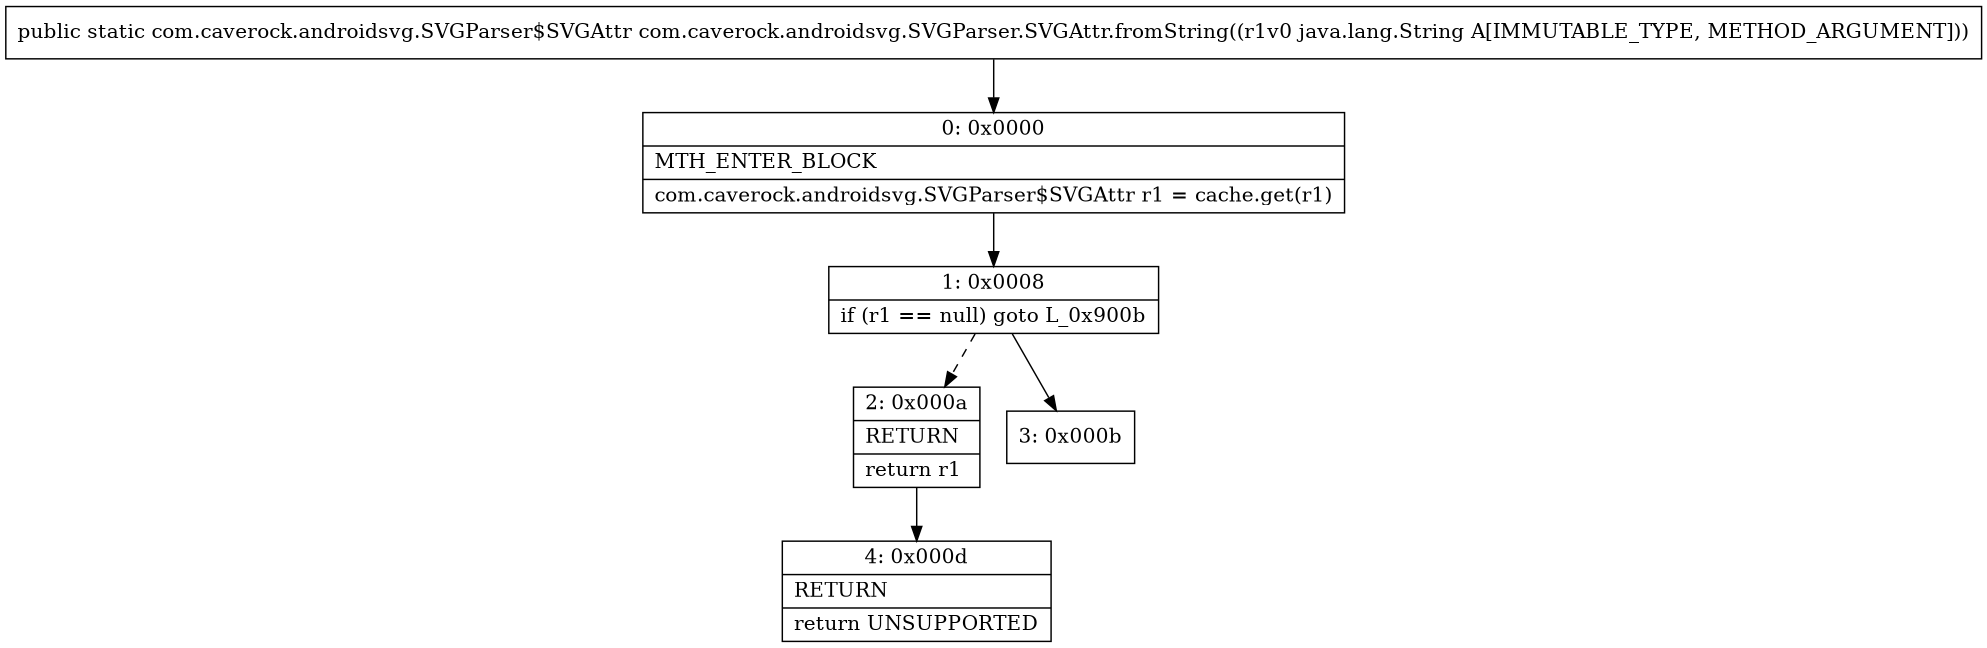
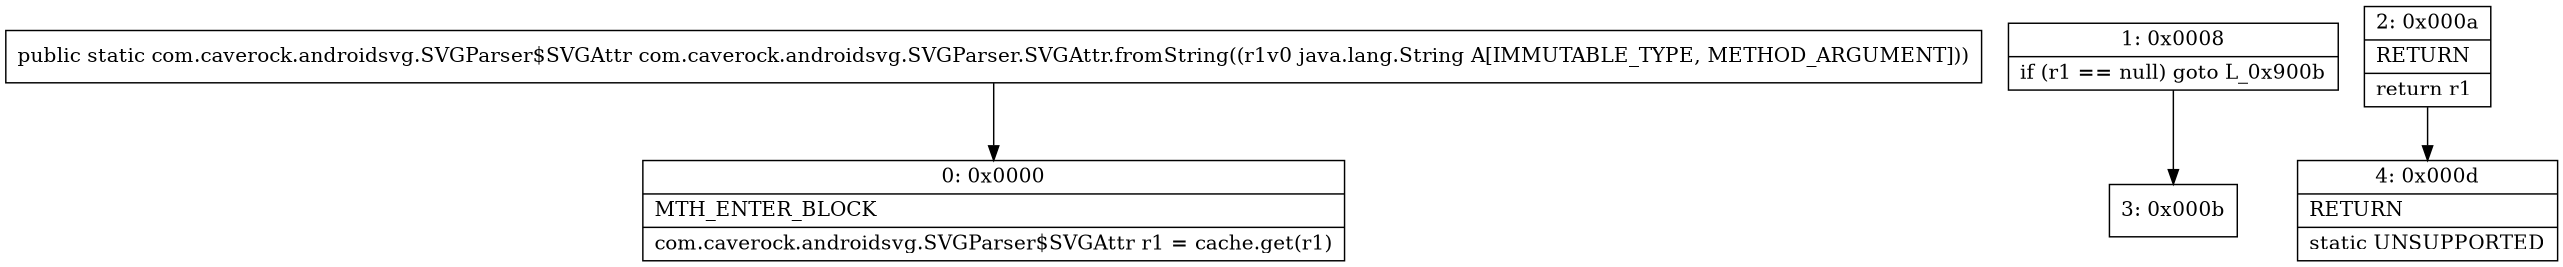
edge "0: 0x0000" -> "1: 0x0008": removed
edge "1: 0x0008" -> "2: 0x000a": removed
node "4: 0x000d": text "return UNSUPPORTED" -> "static UNSUPPORTED"
